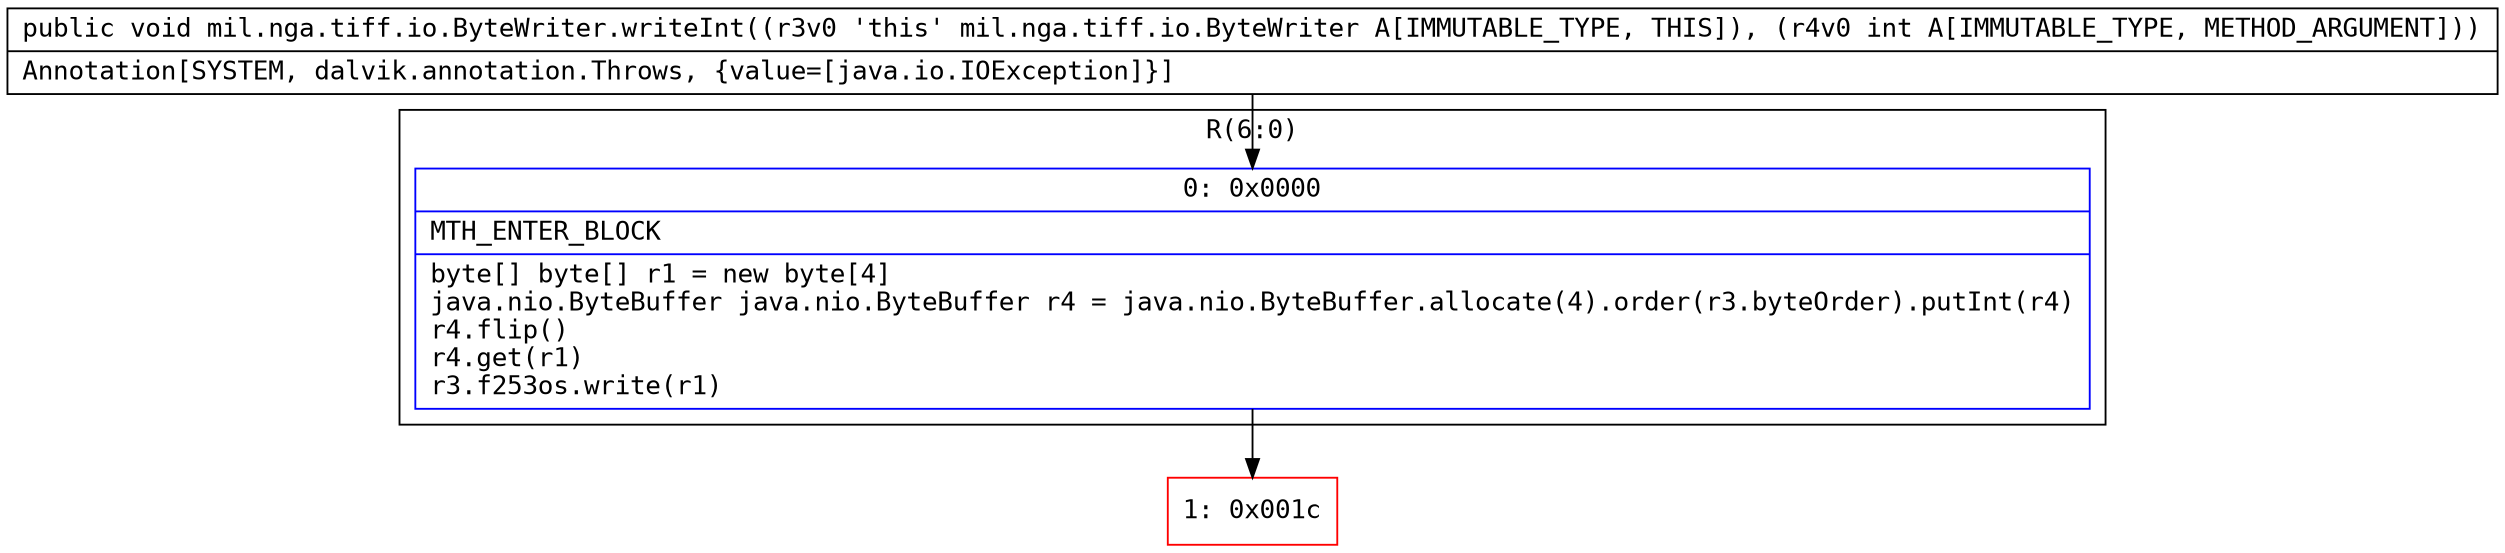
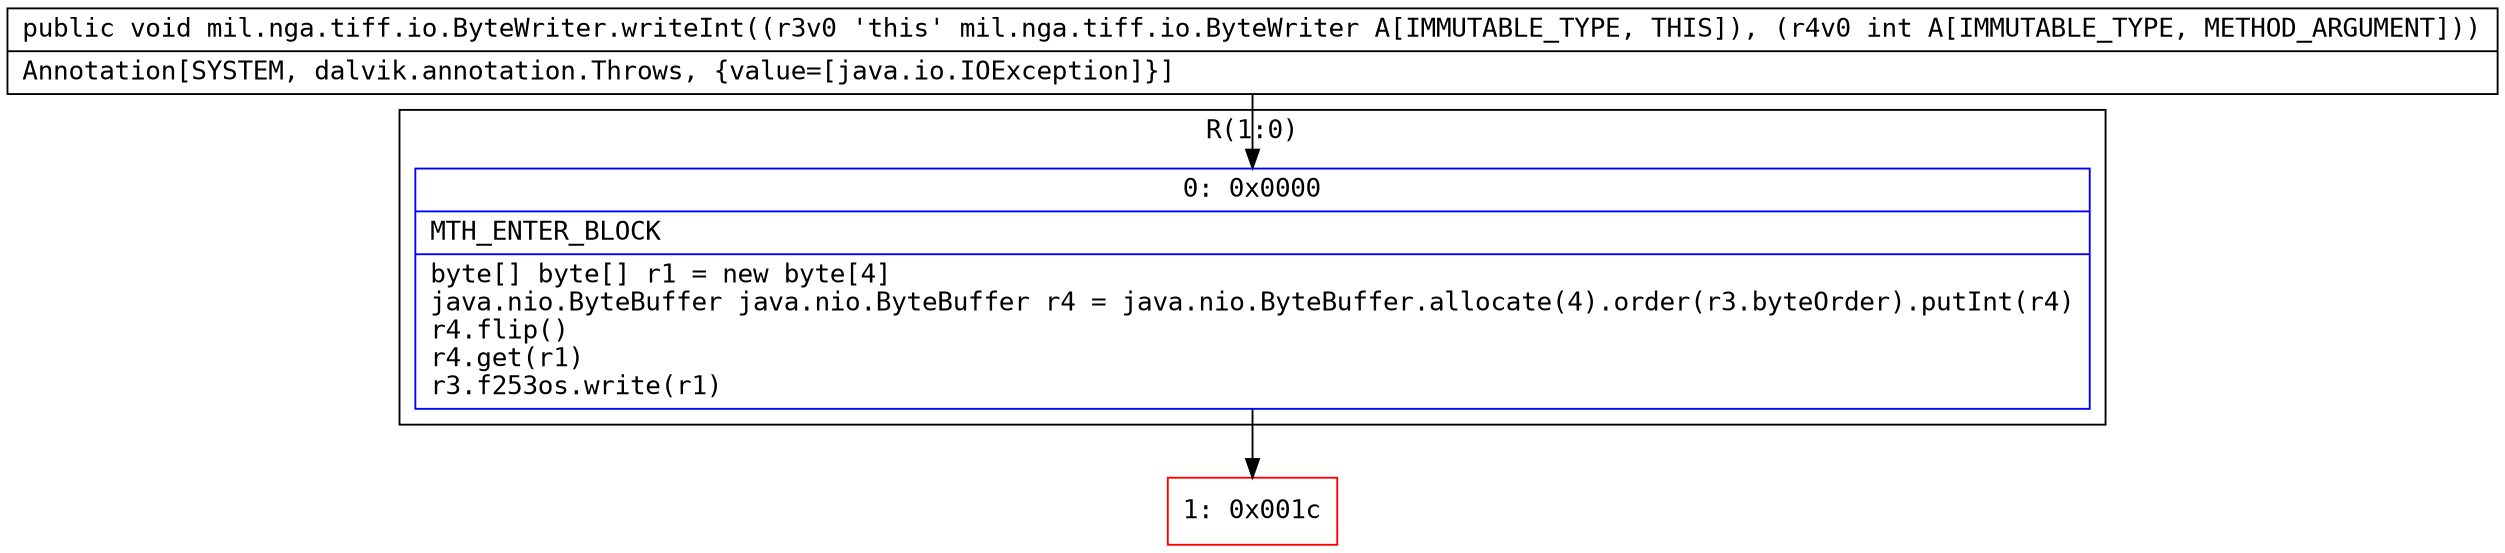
cluster "R(6:0)": label "R(6:0)" -> "R(1:0)"
